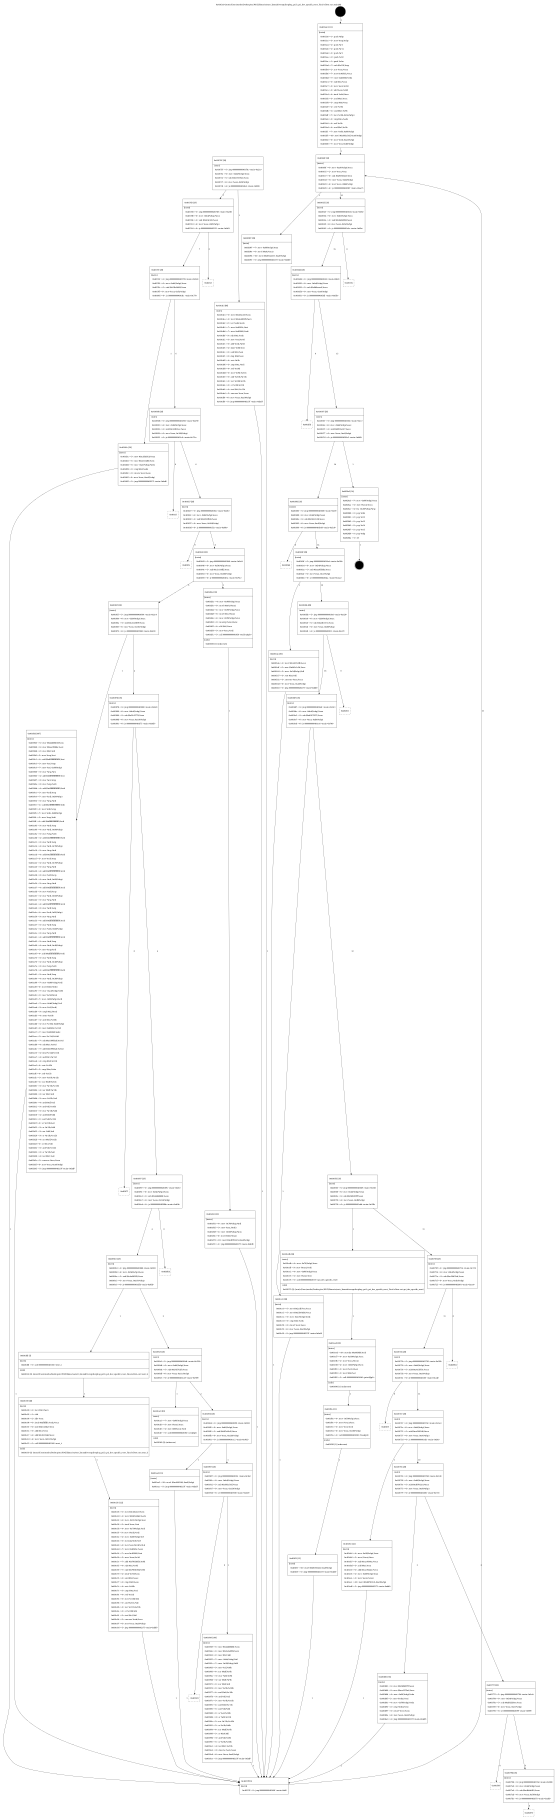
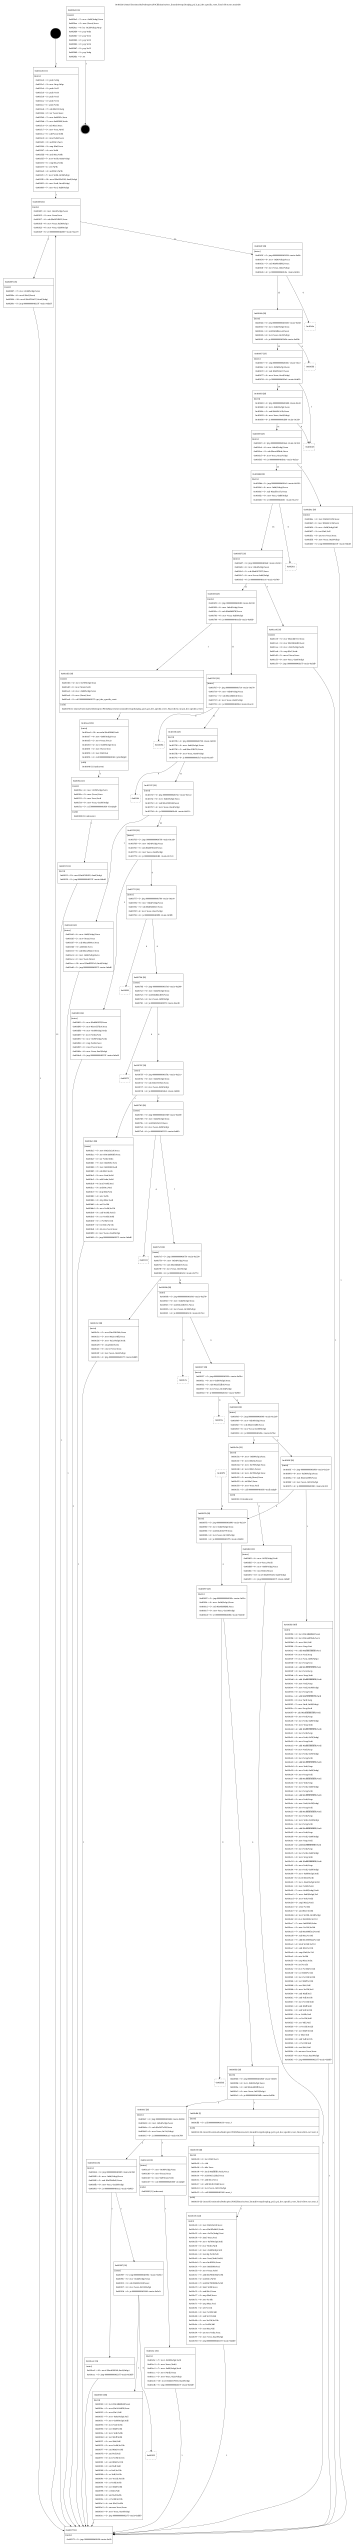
edge "0x401667 [28]" -> "0x4020a3 [24]": now "0x401667 [28]" -> "0x401b68"
edge "0x40187b [28]" -> "0x401f75": reversed
edge "0x40179b [28]" -> "0x4017b7 [28]": added, label "8"
node "0x401cbc [36]": added
